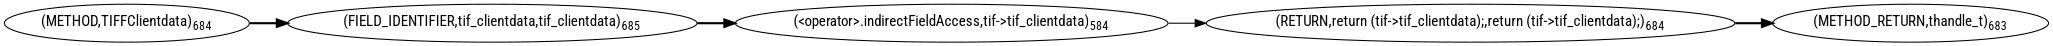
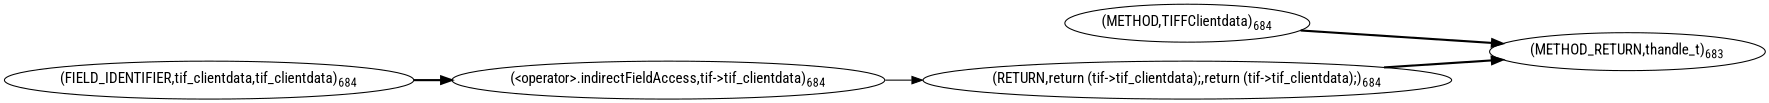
node "(FIELD_IDENTIFIER,tif_clientdata,tif_clientdata)": text "685" -> "684"
node "(<operator>.indirectFieldAccess,tif->tif_clientdata)": text "584" -> "684"
edge "(METHOD,TIFFClientdata)" -> "(FIELD_IDENTIFIER,tif_clientdata,tif_clientdata)": now "(METHOD,TIFFClientdata)" -> "(METHOD_RETURN,thandle_t)"
